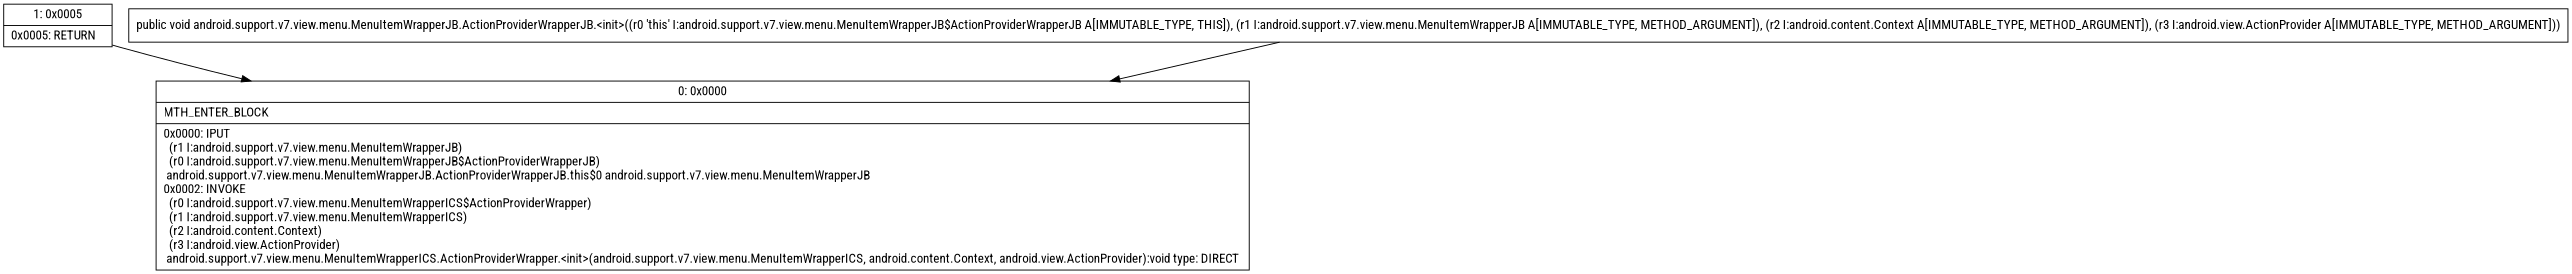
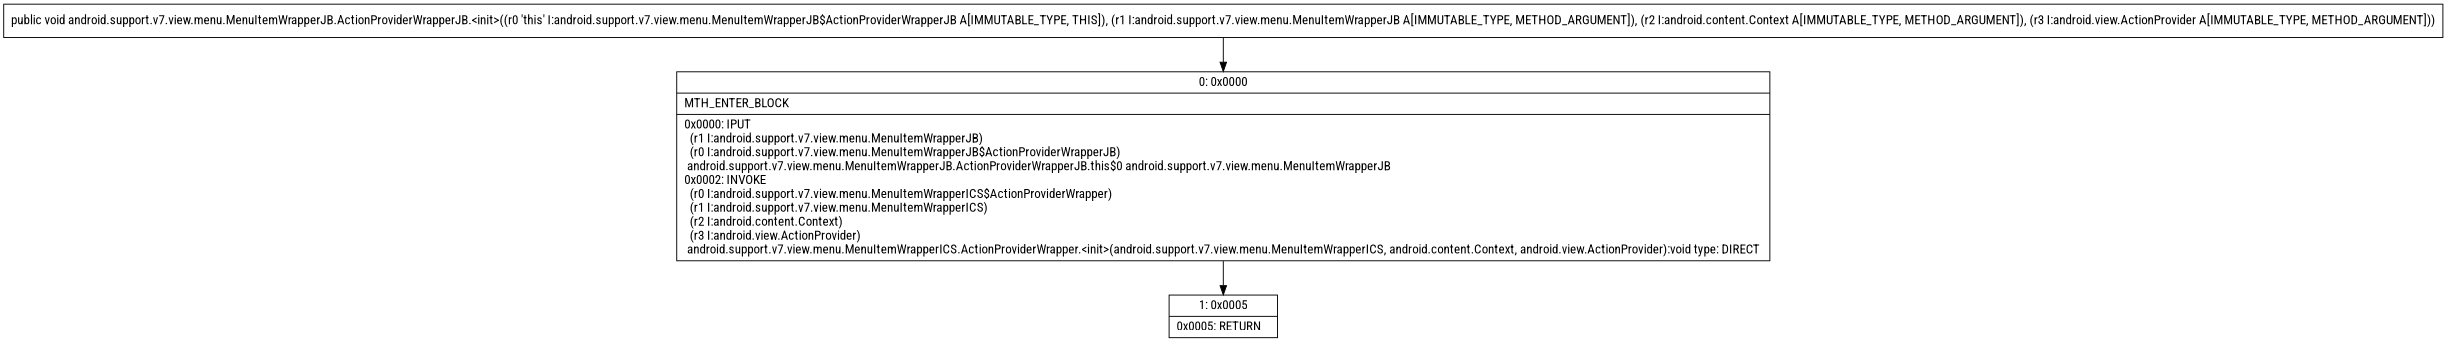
edge "1: 0x0005" -> "0: 0x0000": reversed
